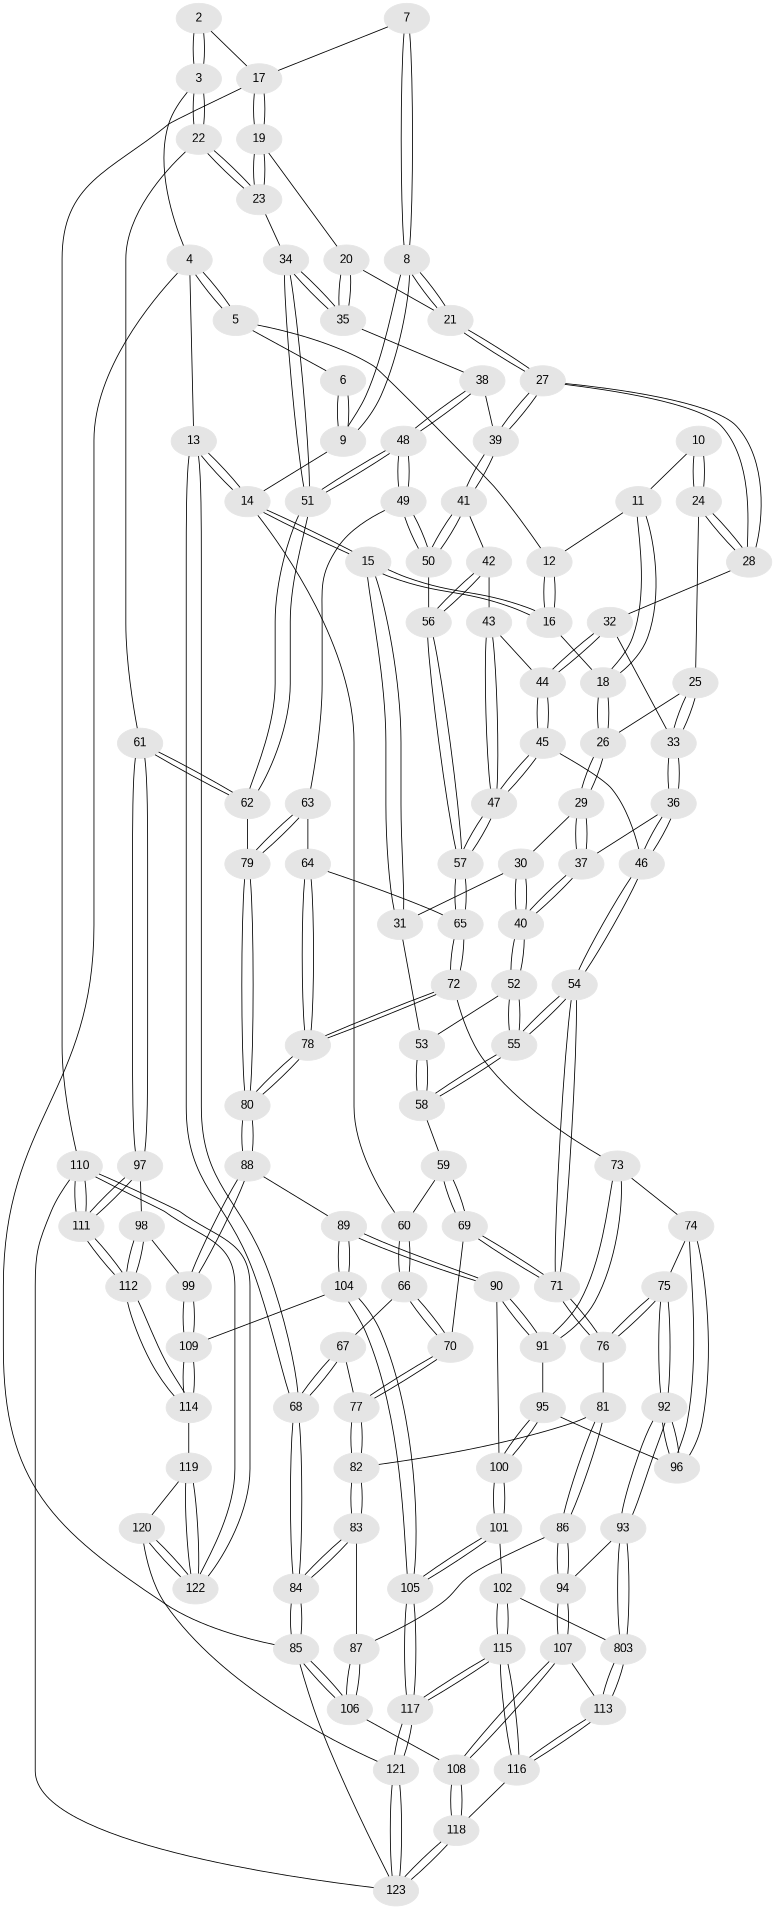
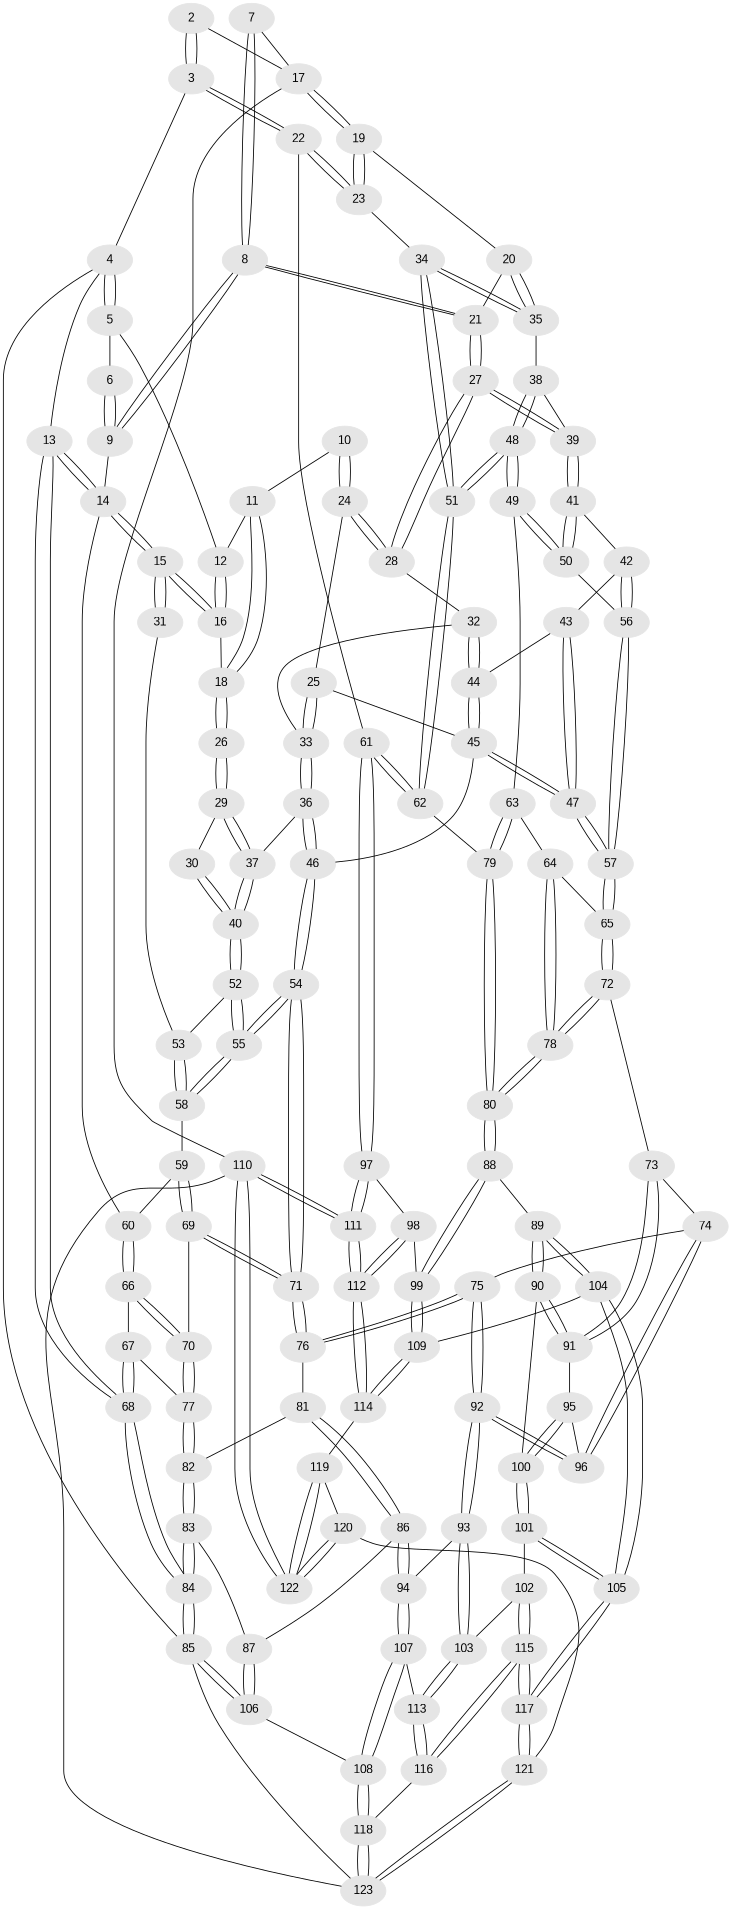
edge "25" -- "26": now "25" -- "45"
edge "30" -- "31": removed
node "803": label "803" -> "103"
